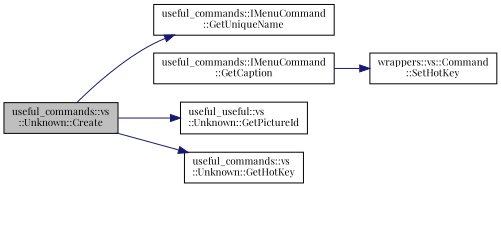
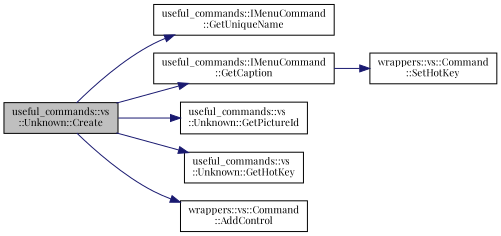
edge "useful_commands::vs ::Unknown::Create" -> "useful_commands::IMenuCommand ::GetCaption": added
node "useful_useful::vs ::Unknown::GetPictureId": label "useful_useful::vs ::Unknown::GetPictureId" -> "useful_commands::vs ::Unknown::GetPictureId"
node "wrappers::vs::Command ::AddControl": added
